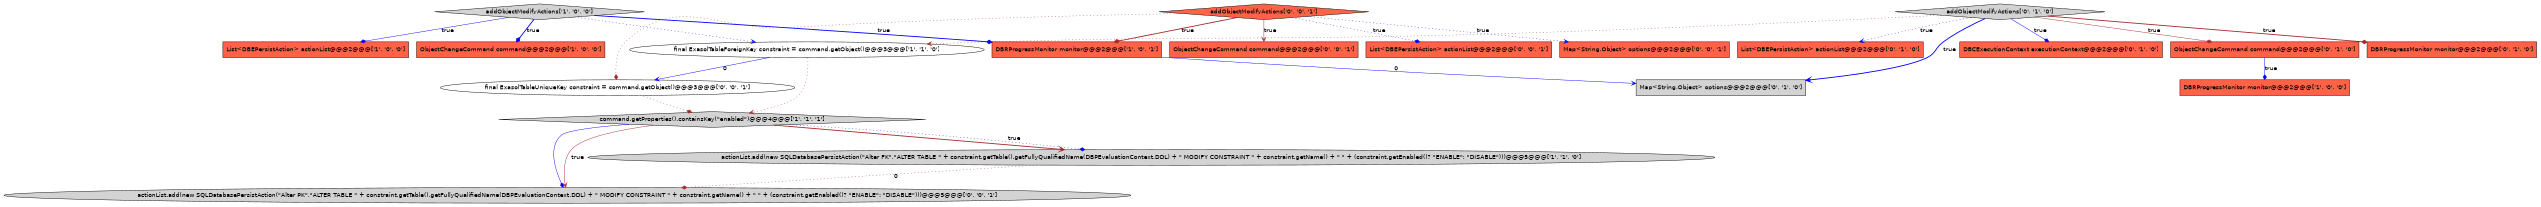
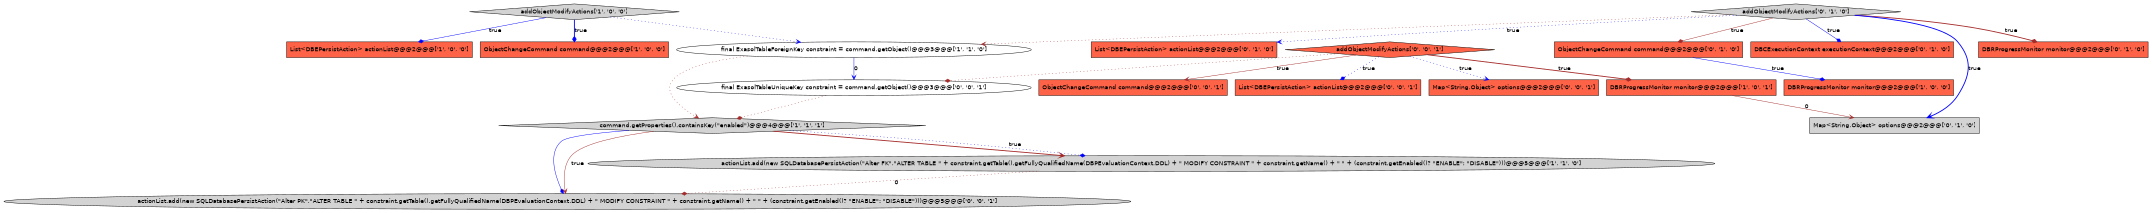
edge "addObjectModifyActions['1', '0', '0']" -> "DBRProgressMonitor monitor@@@2@@@['1', '0', '1']": removed, label "true"
edge "DBRProgressMonitor monitor@@@2@@@['1', '0', '1']" -> "Map<String,Object> options@@@2@@@['0', '1', '0']": color blue -> brown
